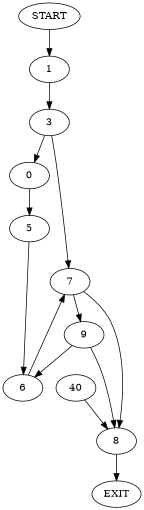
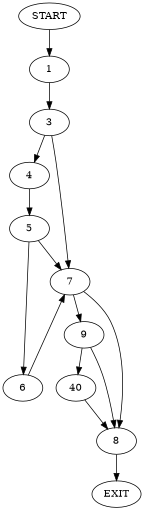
node "0": label "0" -> "4"
edge "5" -> "7": added
edge "9" -> "6": now "9" -> "40"
